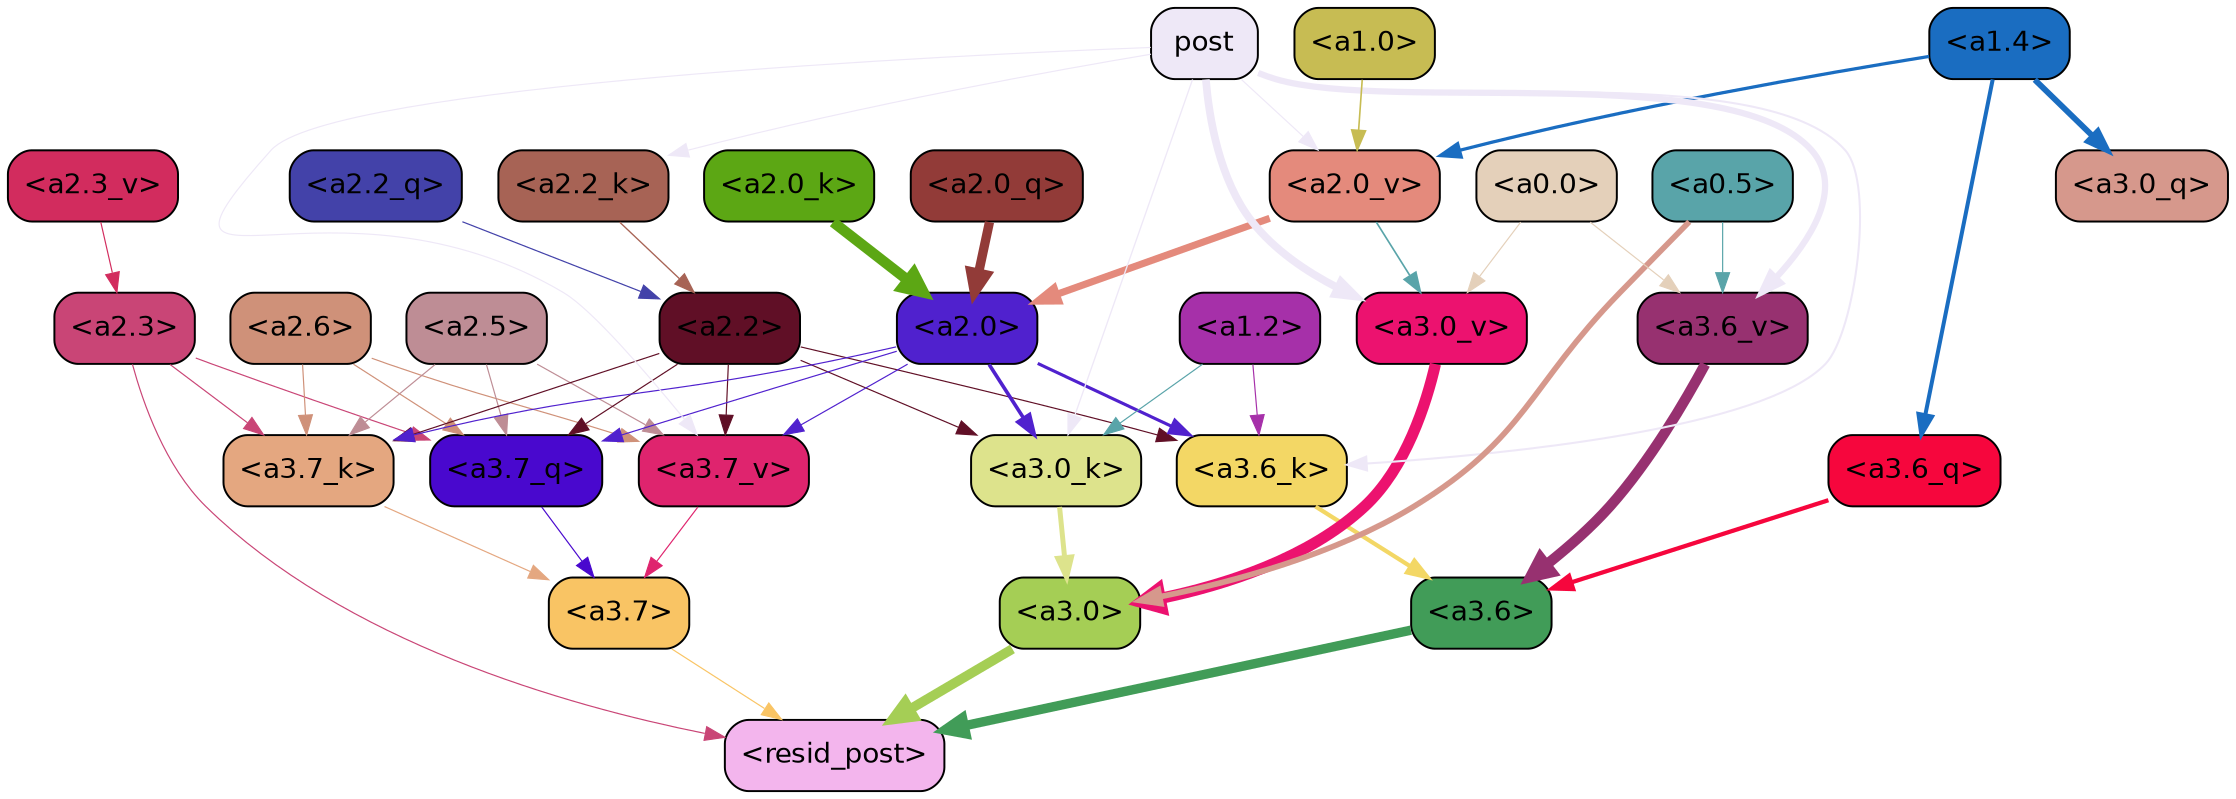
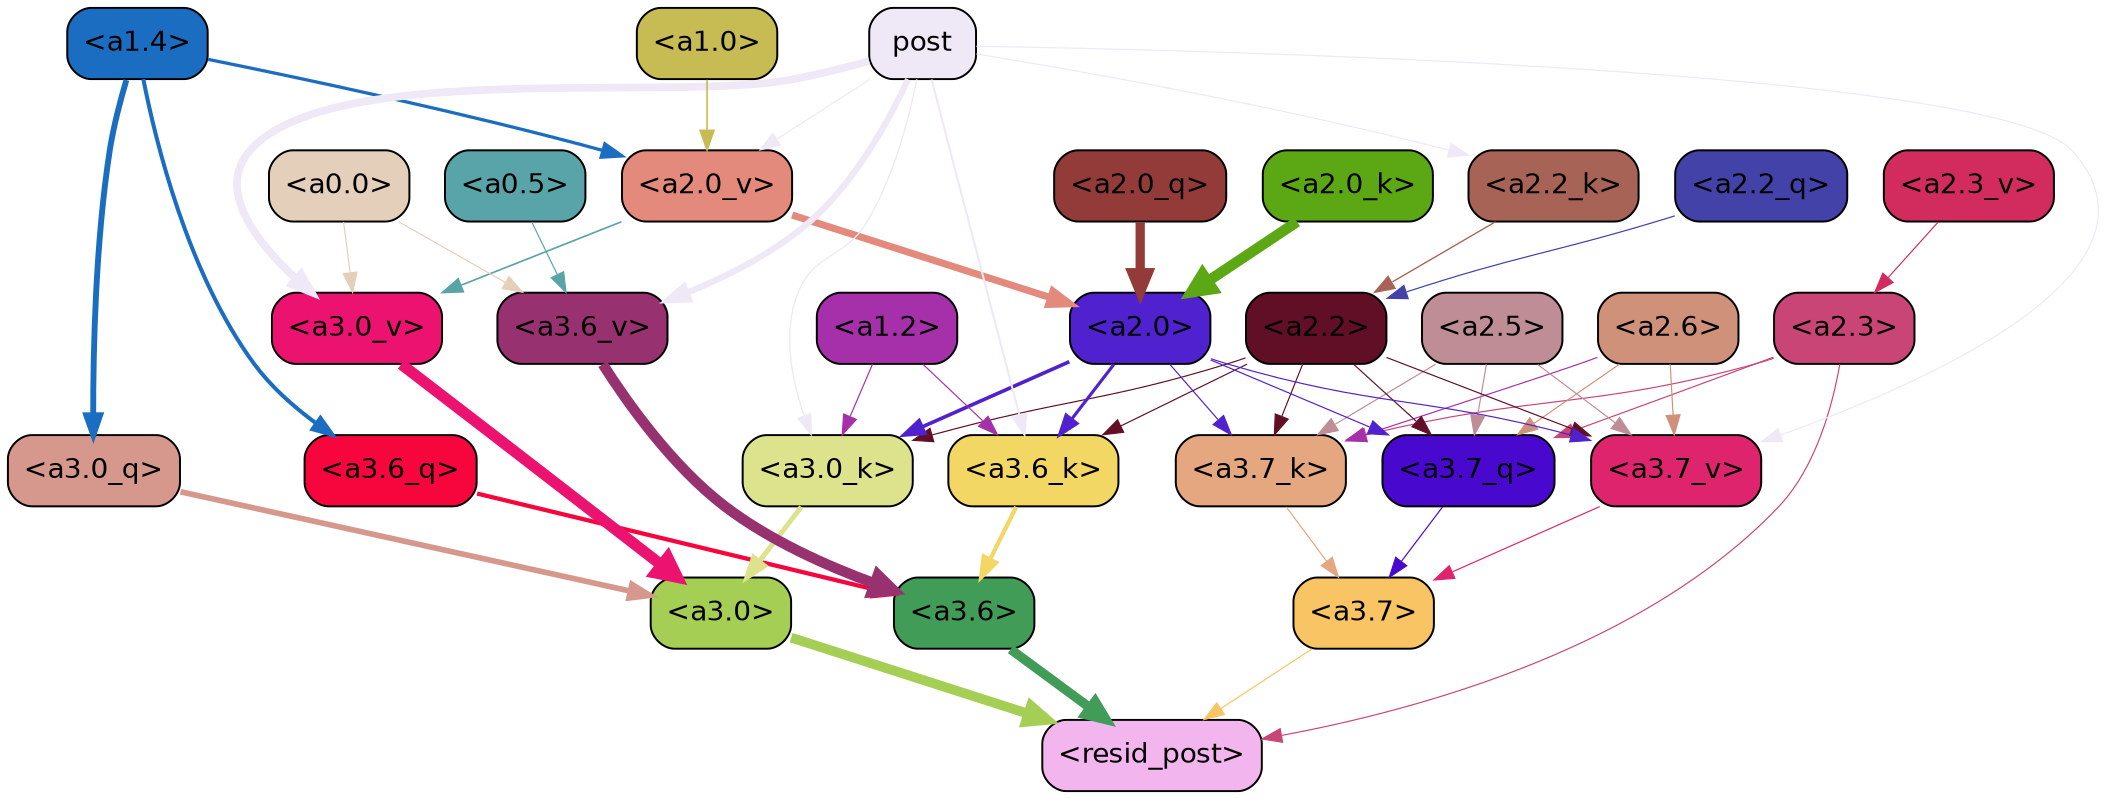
edge "<a2.6>" -> "<a3.7_k>": color #cf9179 -> #a630a9
edge "<a1.2>" -> "<a3.0_k>": color #59a4a9 -> #a630a9
edge "<a0.5>" -> "<a3.0>": now "<a3.0_q>" -> "<a3.0>"
